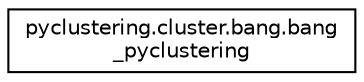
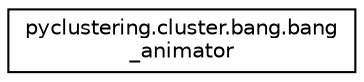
node "pyclustering.cluster.bang.bang _pyclustering": label "pyclustering.cluster.bang.bang _pyclustering" -> "pyclustering.cluster.bang.bang _animator"
